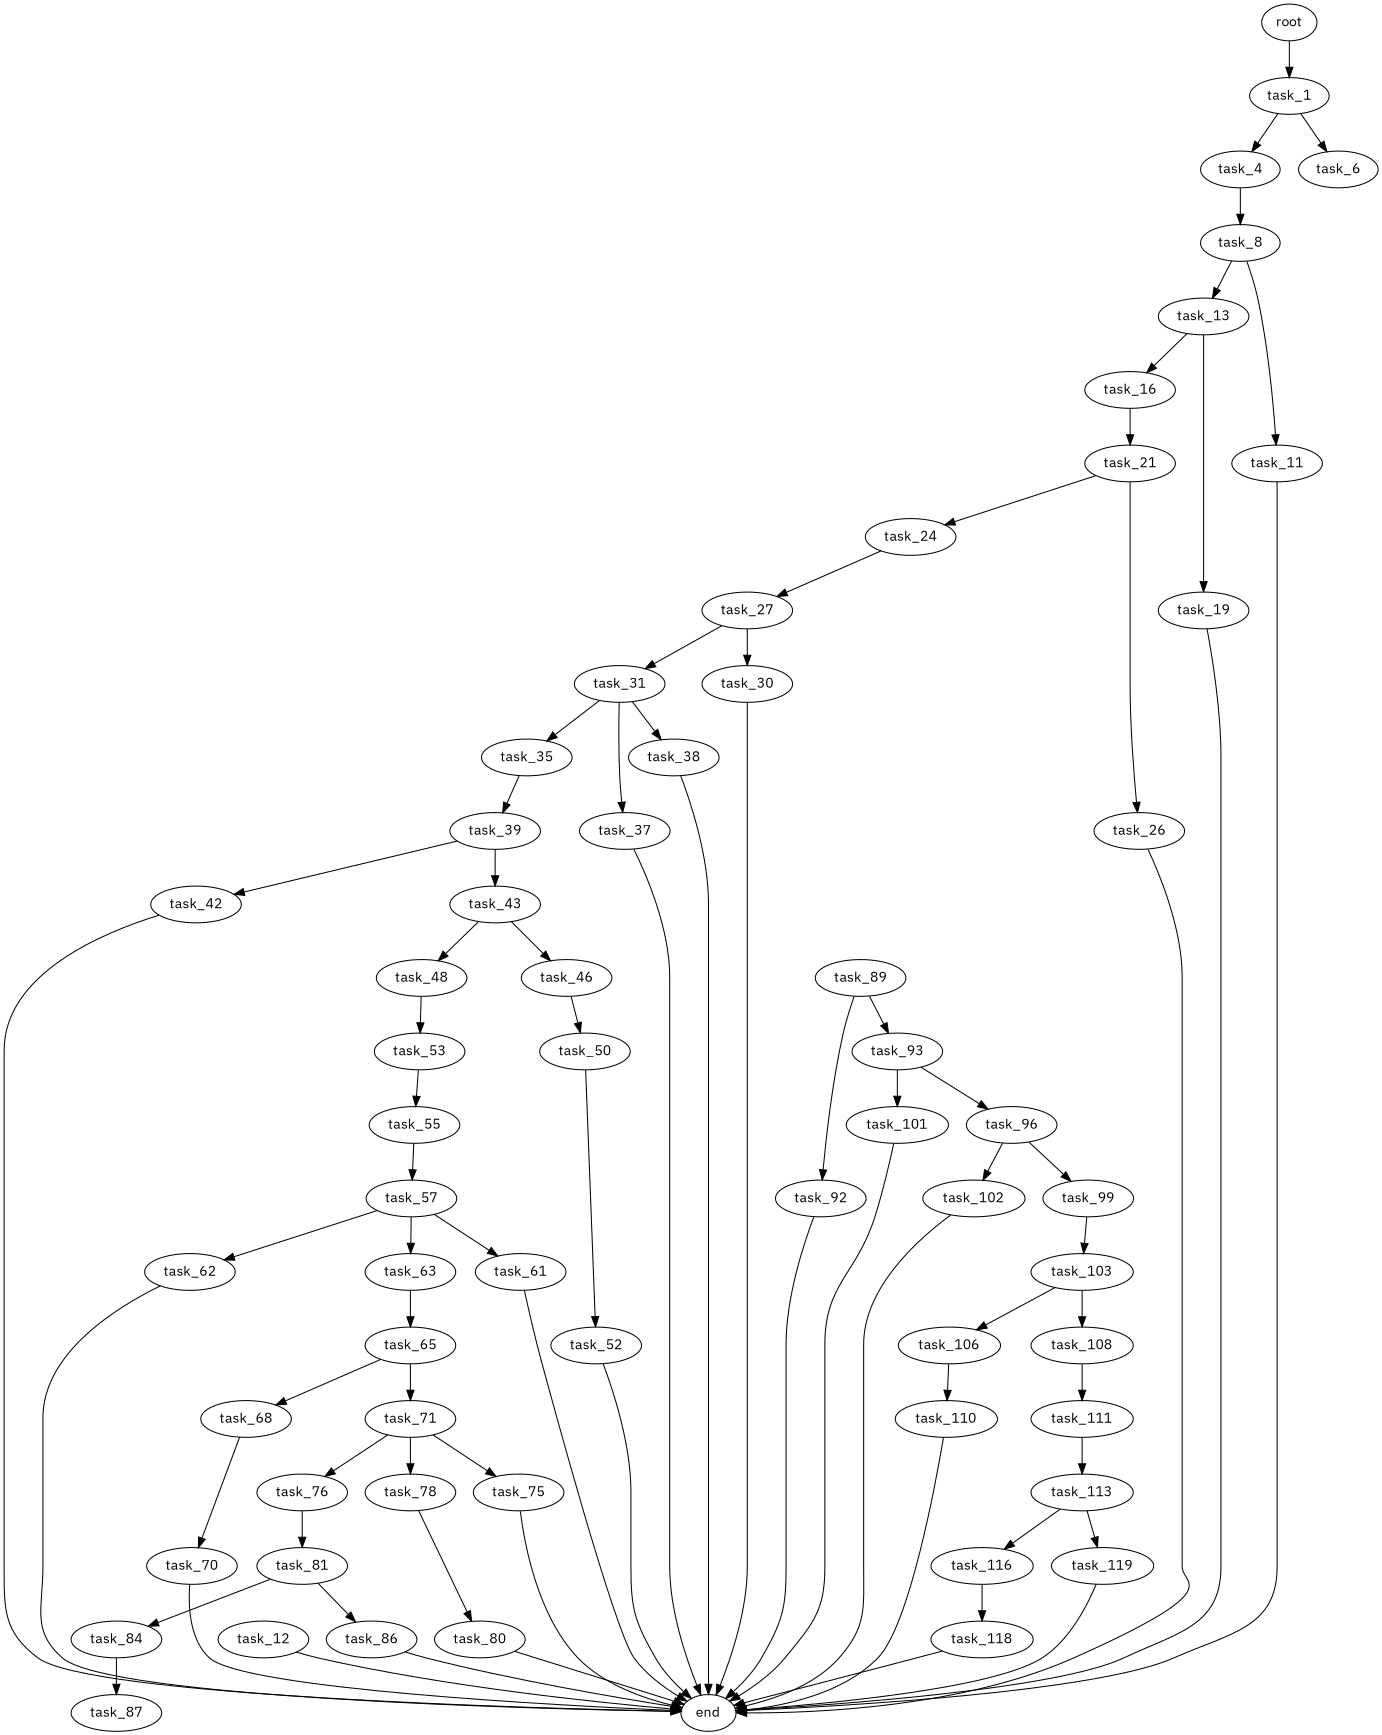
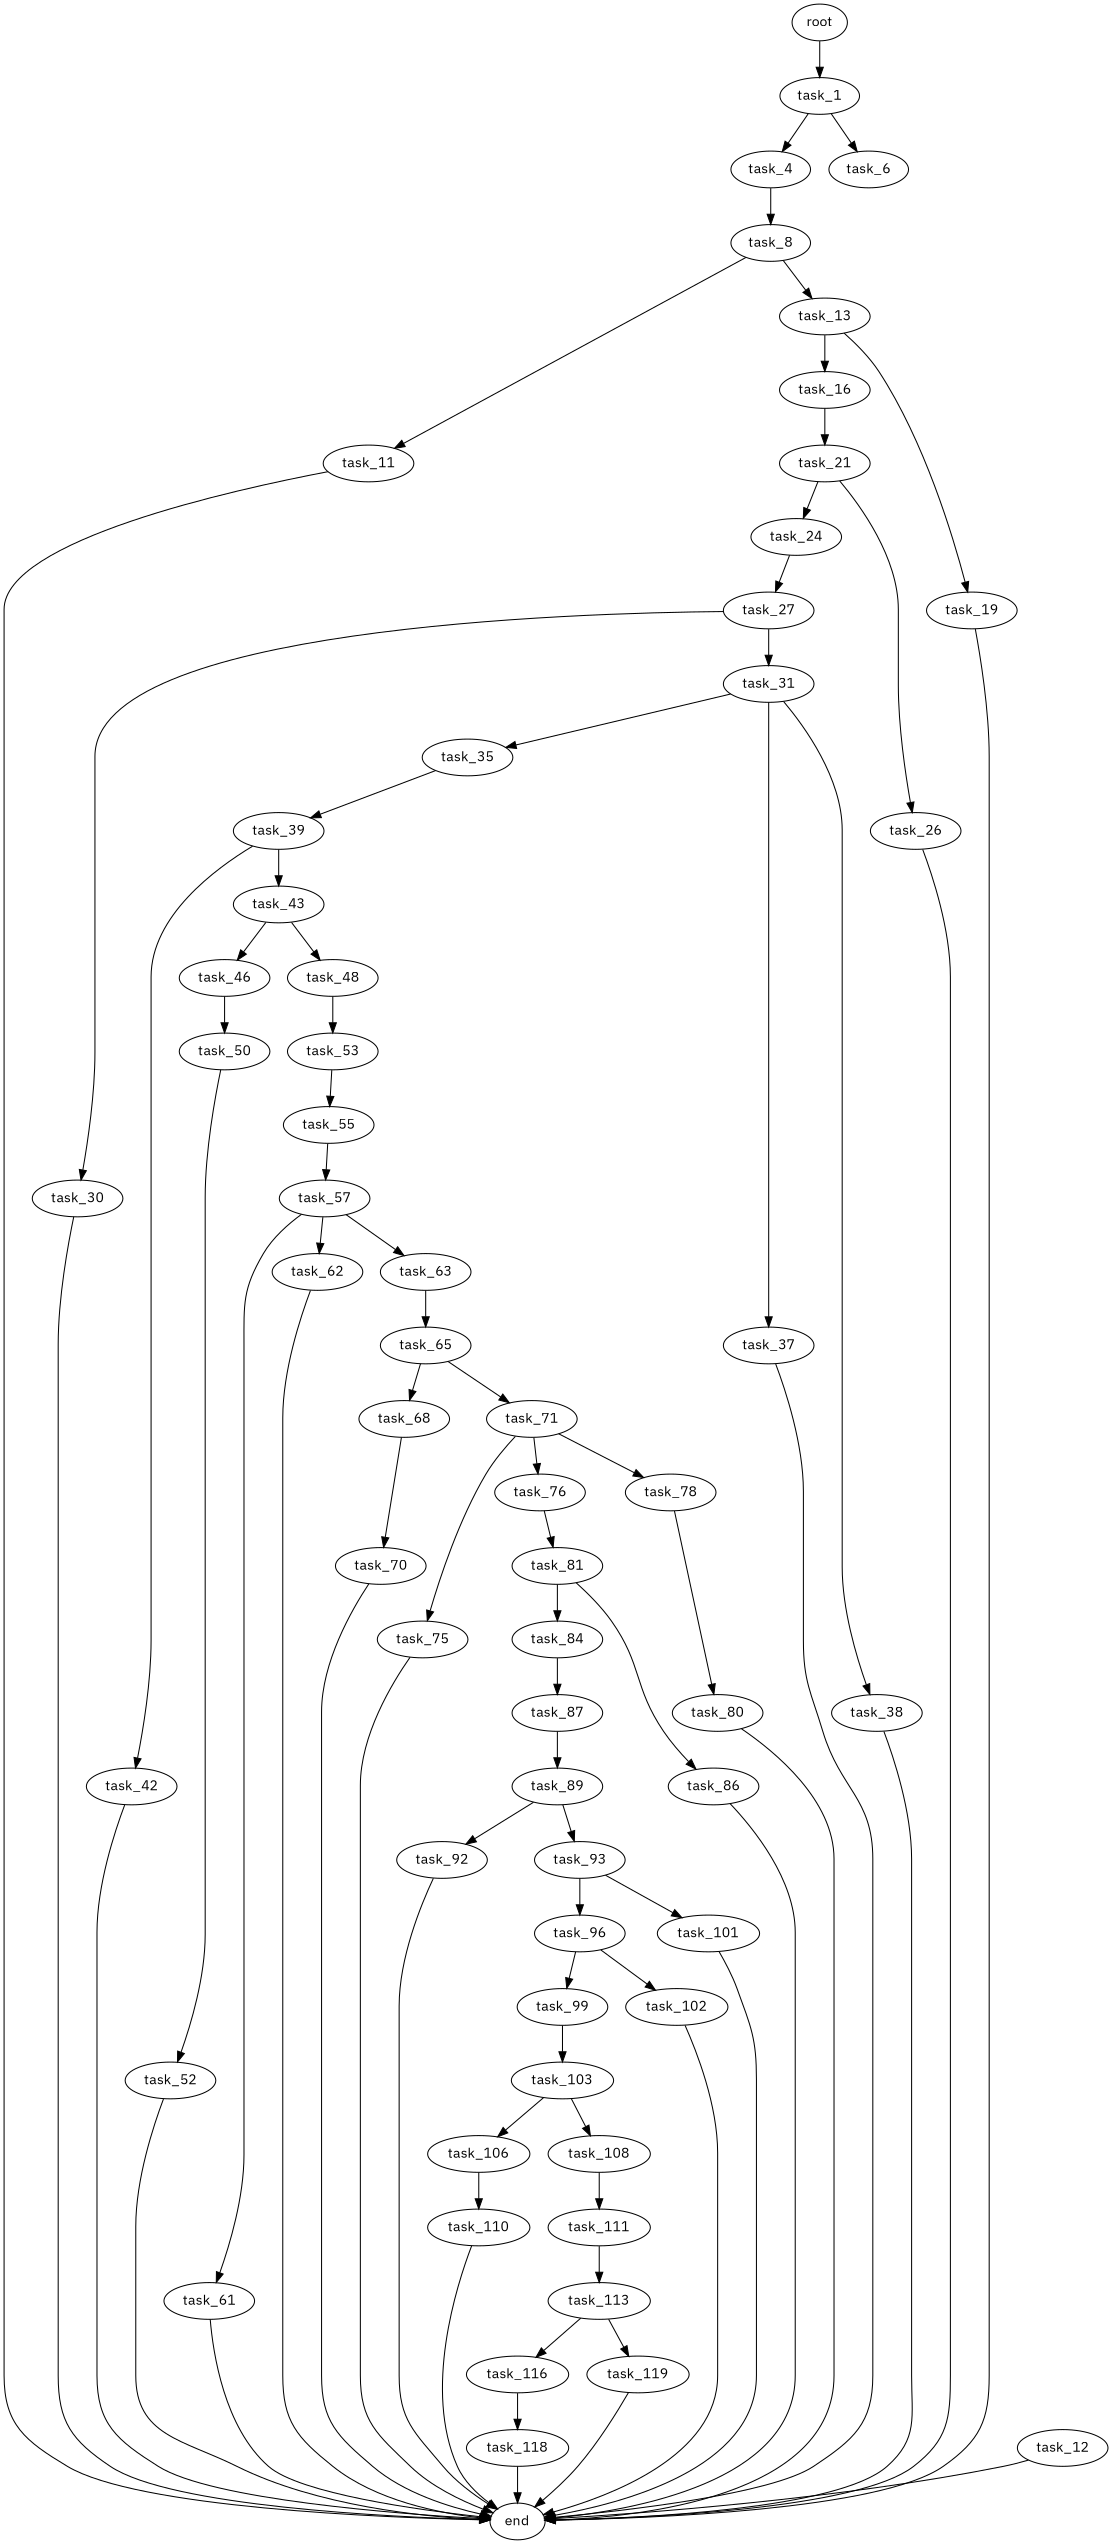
edge "task_87" -> "task_89": added
